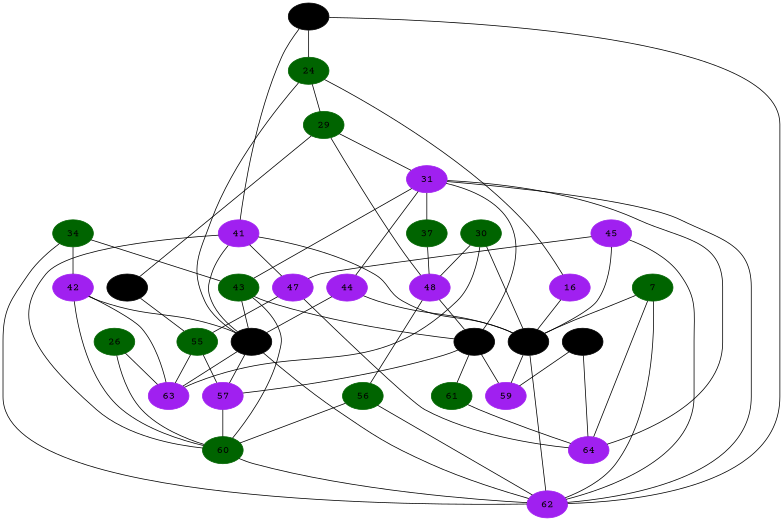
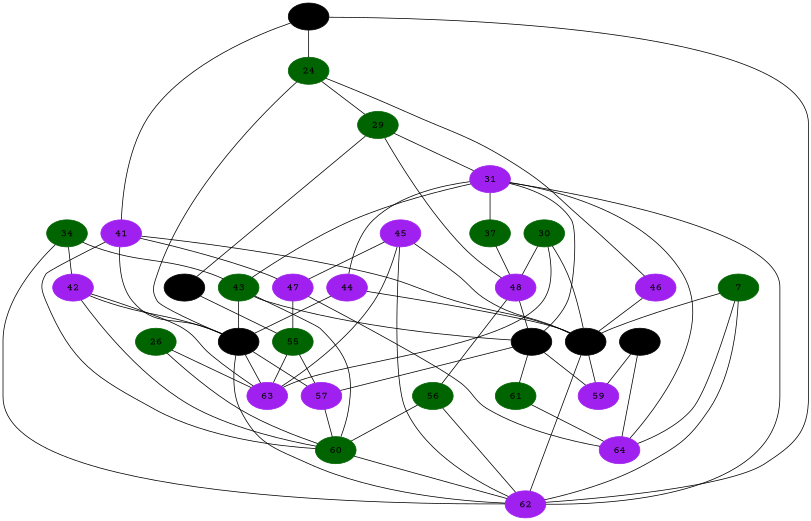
node "16": label "16" -> "46"
edge "45" -- "63": added
